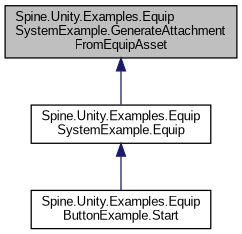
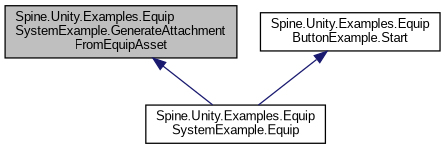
edge "Spine.Unity.Examples.Equip ButtonExample.Start" -> "Spine.Unity.Examples.Equip SystemExample.Equip": reversed
